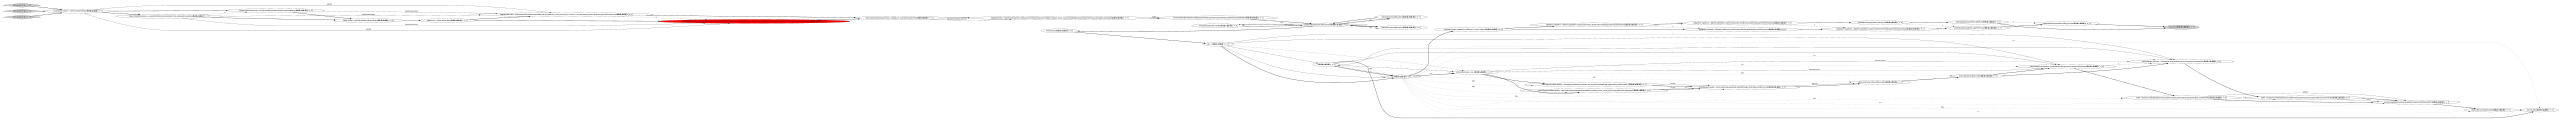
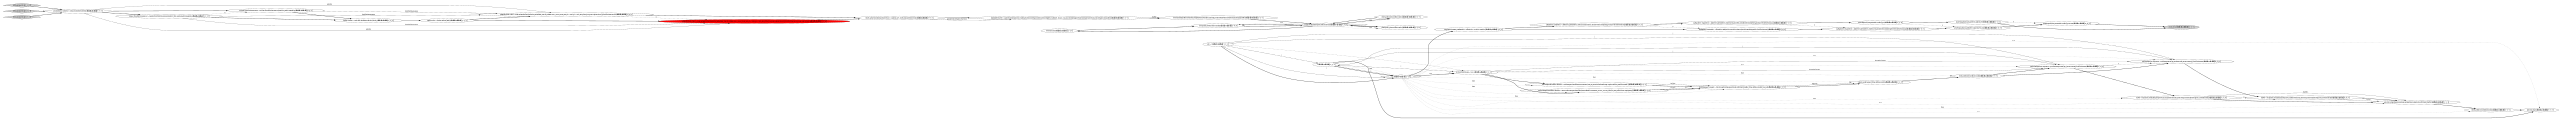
edge "selector.clear()@@@12@@@['1', '1', '1']" -> "int i = 1@@@13@@@['1', '1', '1']": now "selector.clear()@@@12@@@['1', '1', '1']" -> "client.poll(1,time.milliseconds())@@@11@@@['1', '0', '0']"
